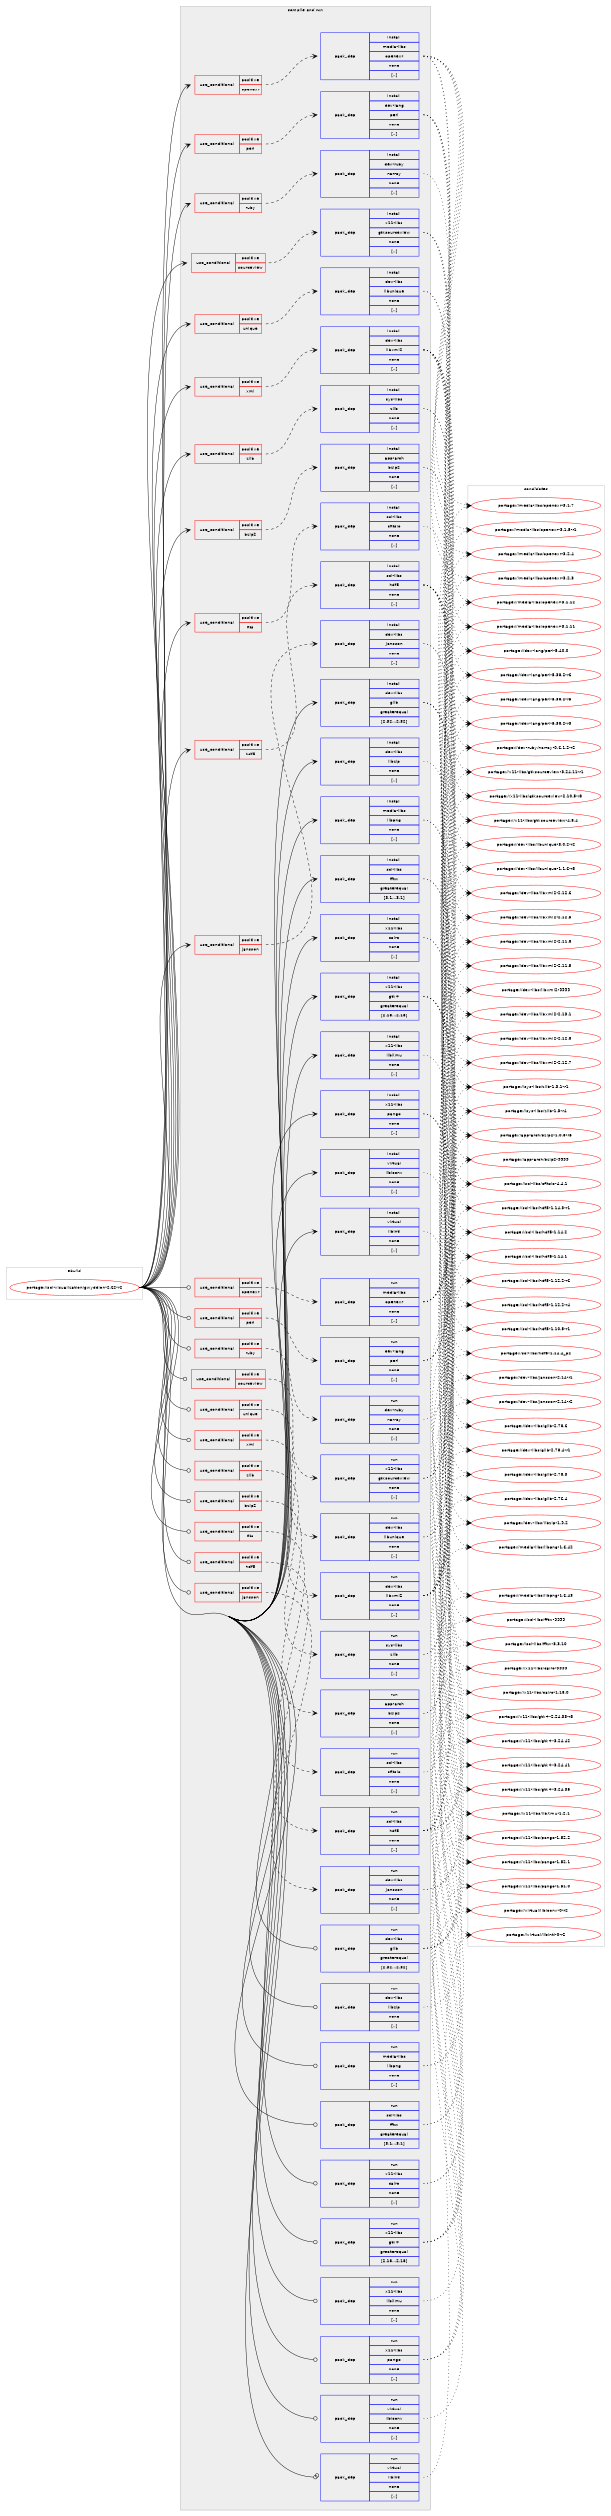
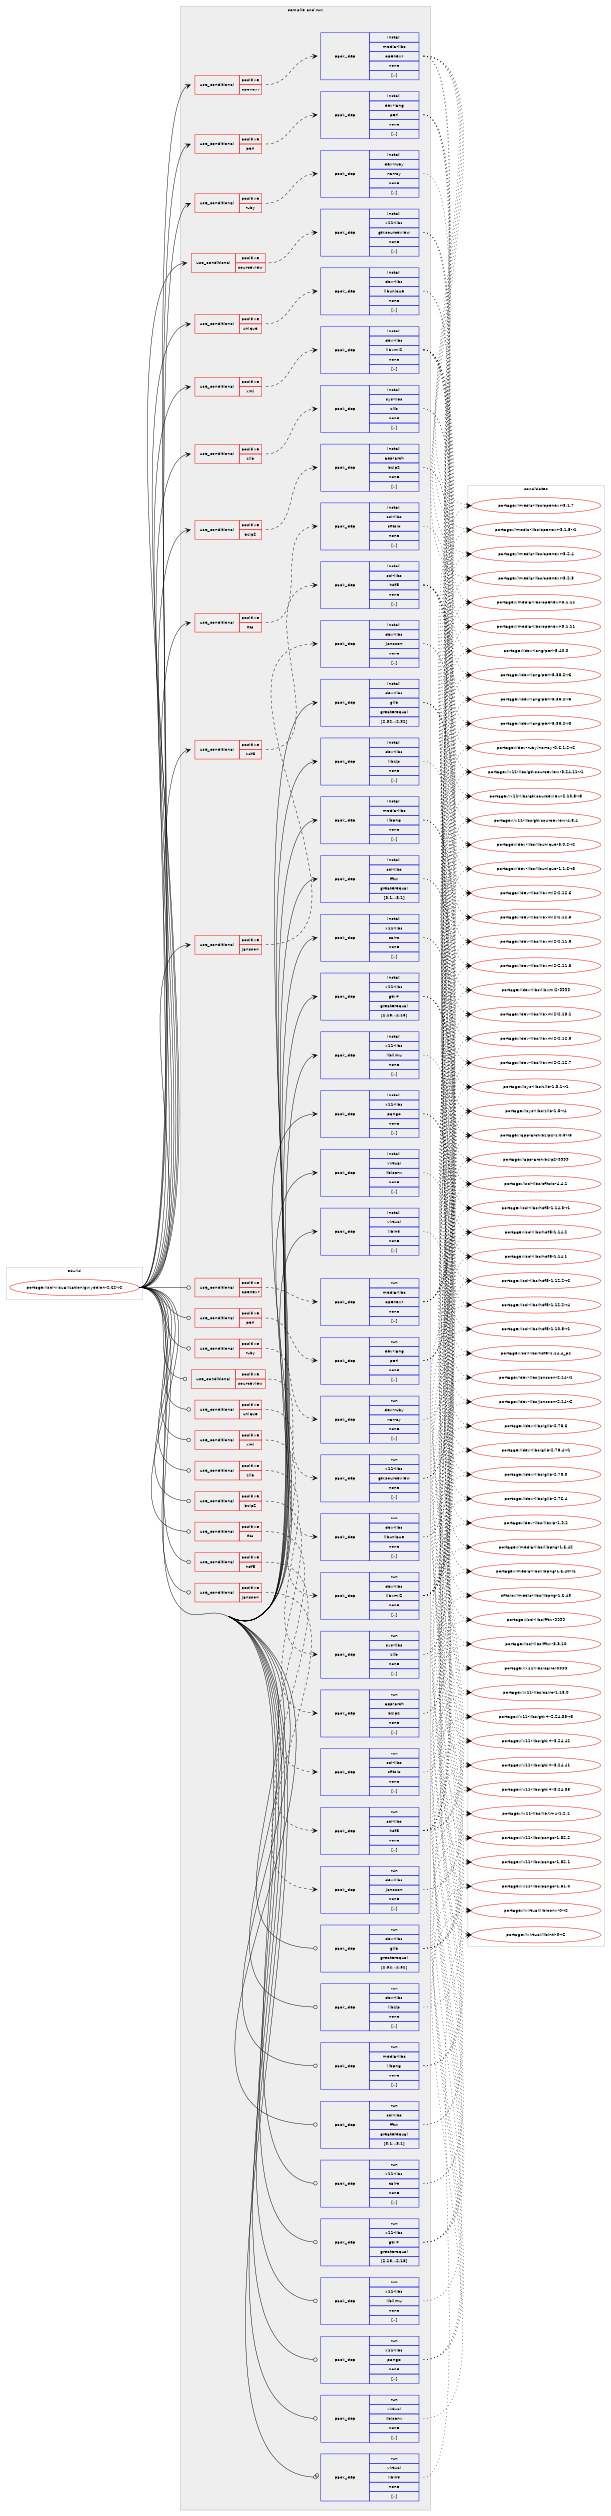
node "portage://media-libs/libpng-1.6.40-r1": added
node "portage://media-libs/libpng-1.6.43": label "portage://media-libs/libpng-1.6.43" -> "cfitsio://media-libs/libpng-1.6.43"
